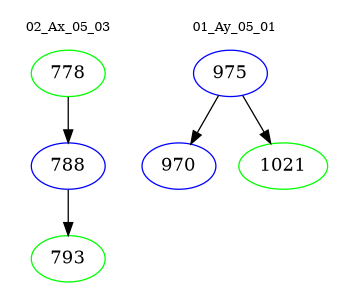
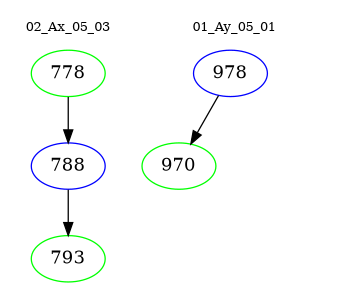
node "975": label "975" -> "978"
node "970": color blue -> green
node "1021": removed
